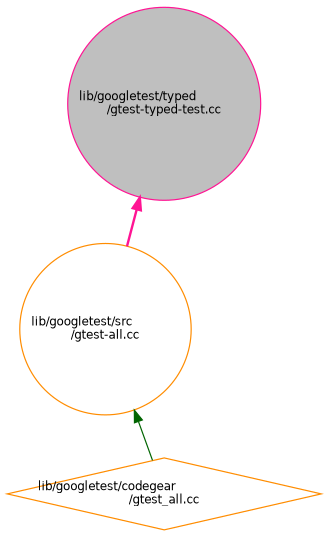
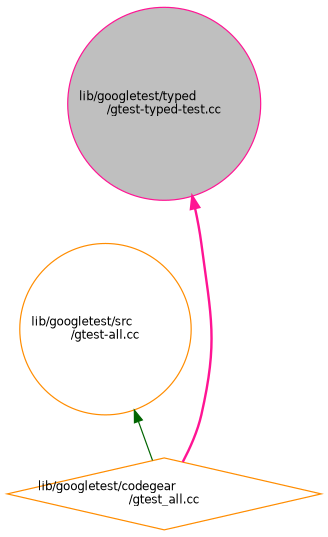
edge "lib/googletest/src /gtest-all.cc" -> "lib/googletest/typed /gtest-typed-test.cc": now "lib/googletest/codegear /gtest_all.cc" -> "lib/googletest/typed /gtest-typed-test.cc"
